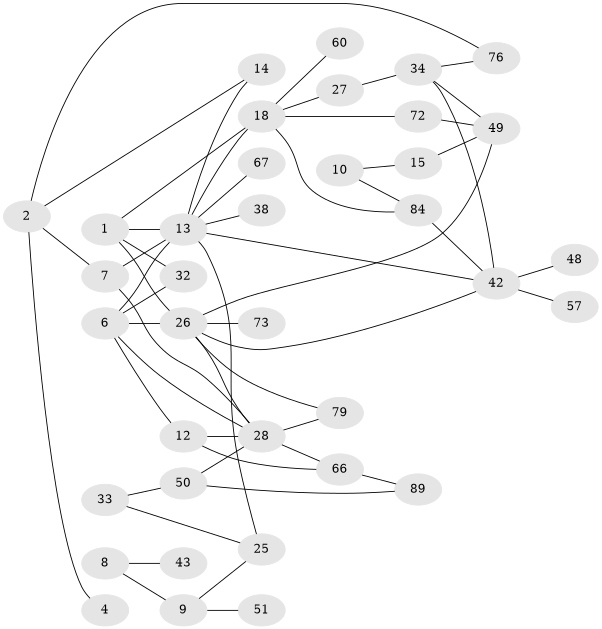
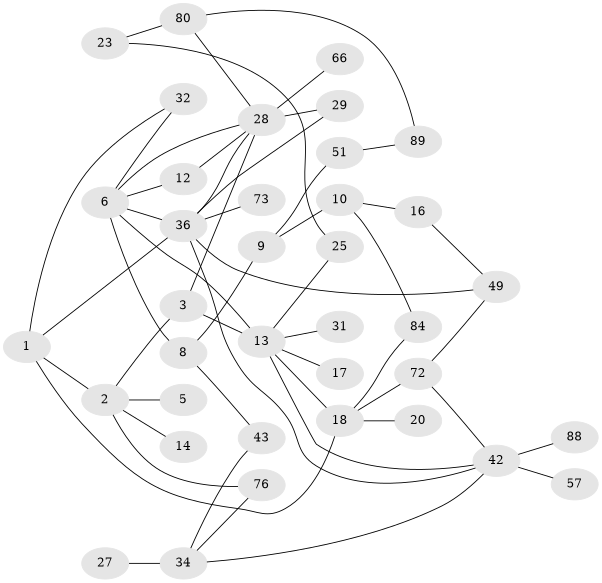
node "60": label "60" -> "20"
edge "34" -- "49": now "34" -- "43"
edge "27" -- "18": removed
edge "14" -- "13": removed
node "67": label "67" -> "17"
node "15": label "15" -> "16"
node "38": label "38" -> "31"
edge "1" -- "13": now "1" -- "2"
edge "84" -- "42": now "72" -- "42"
node "48": label "48" -> "88"
node "7": label "7" -> "3"
edge "6" -- "8": added
node "26": label "26" -> "36"
node "79": label "79" -> "29"
edge "12" -- "66": removed
edge "66" -- "89": now "51" -- "89"
node "50": label "50" -> "80"
node "33": label "33" -> "23"
edge "25" -- "9": now "10" -- "9"
node "4": label "4" -> "5"
